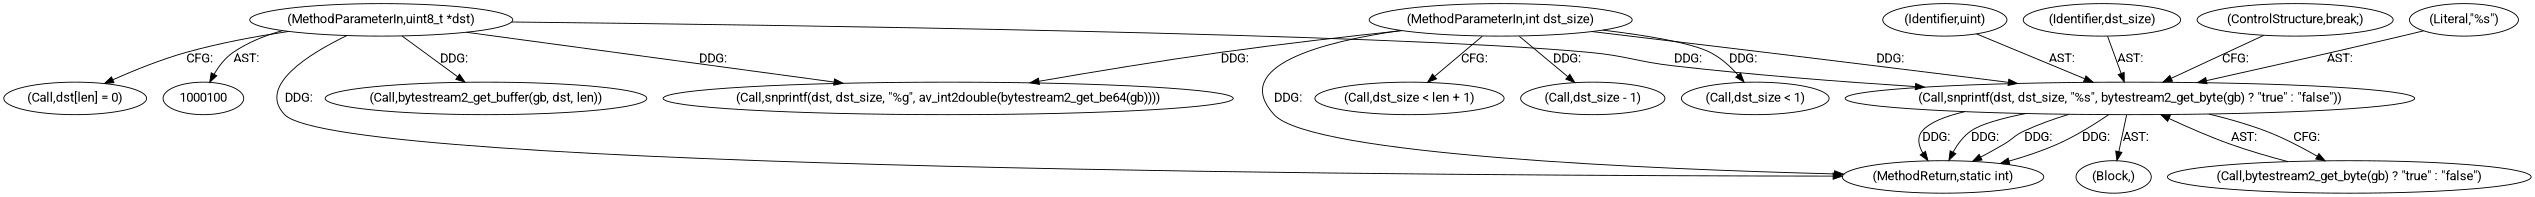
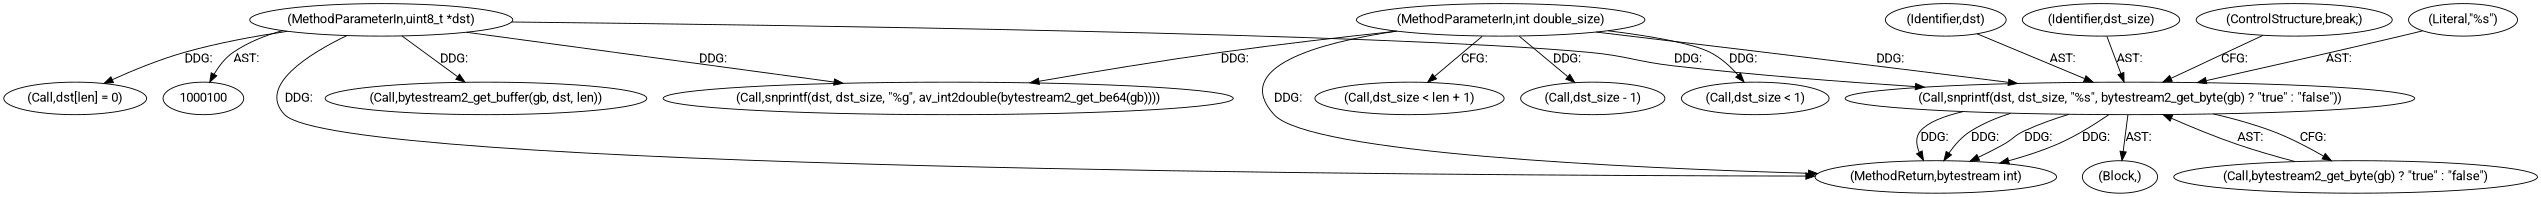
node "(MethodParameterIn,int dst_size)": label "(MethodParameterIn,int dst_size)" -> "(MethodParameterIn,int double_size)"
node "(Identifier,uint)": label "(Identifier,uint)" -> "(Identifier,dst)"
edge "(MethodParameterIn,uint8_t *dst)" -> "(Call,dst[len] = 0)": label "CFG: " -> "DDG: "
node "(MethodReturn,static int)": label "(MethodReturn,static int)" -> "(MethodReturn,bytestream int)"
